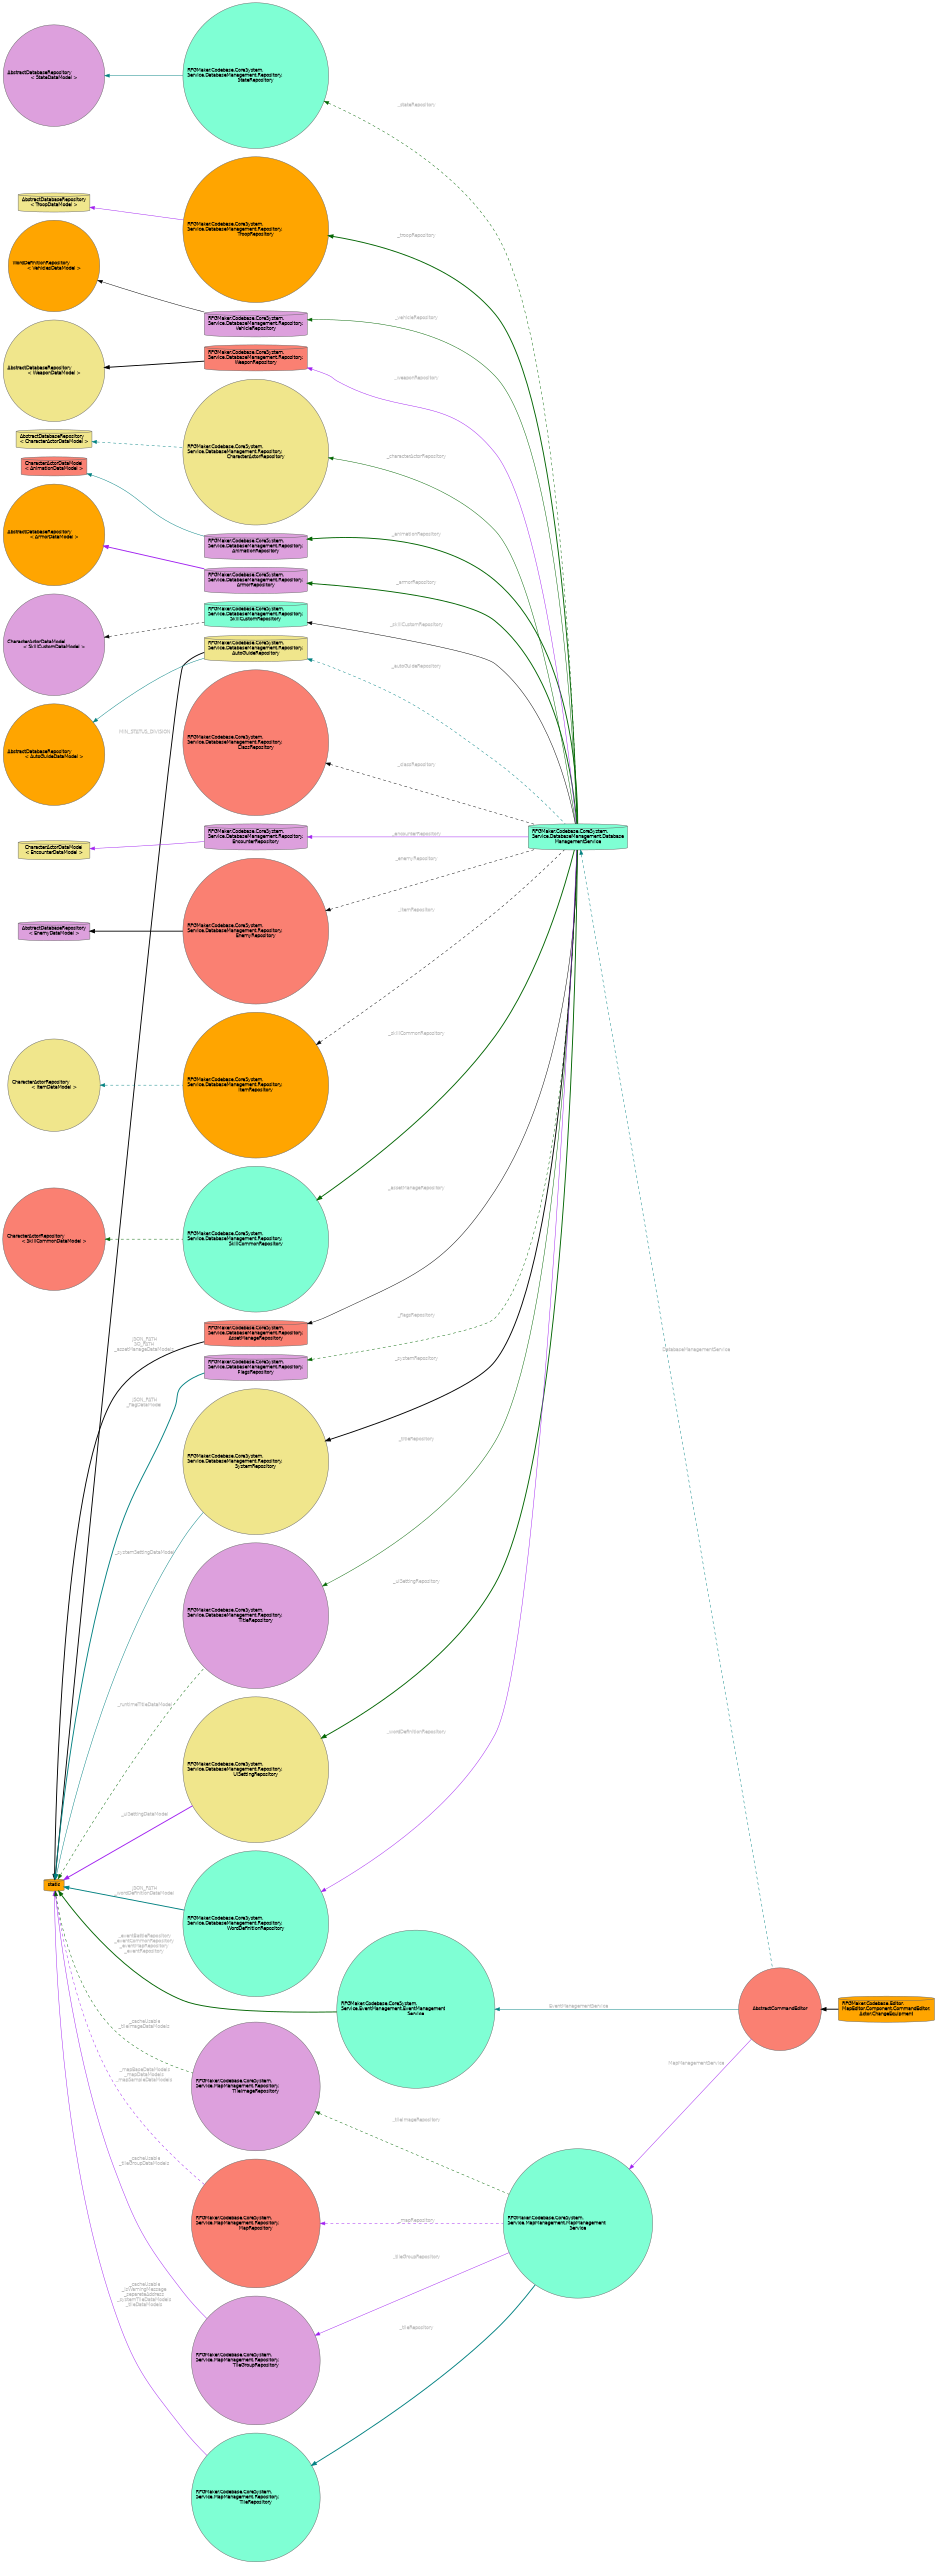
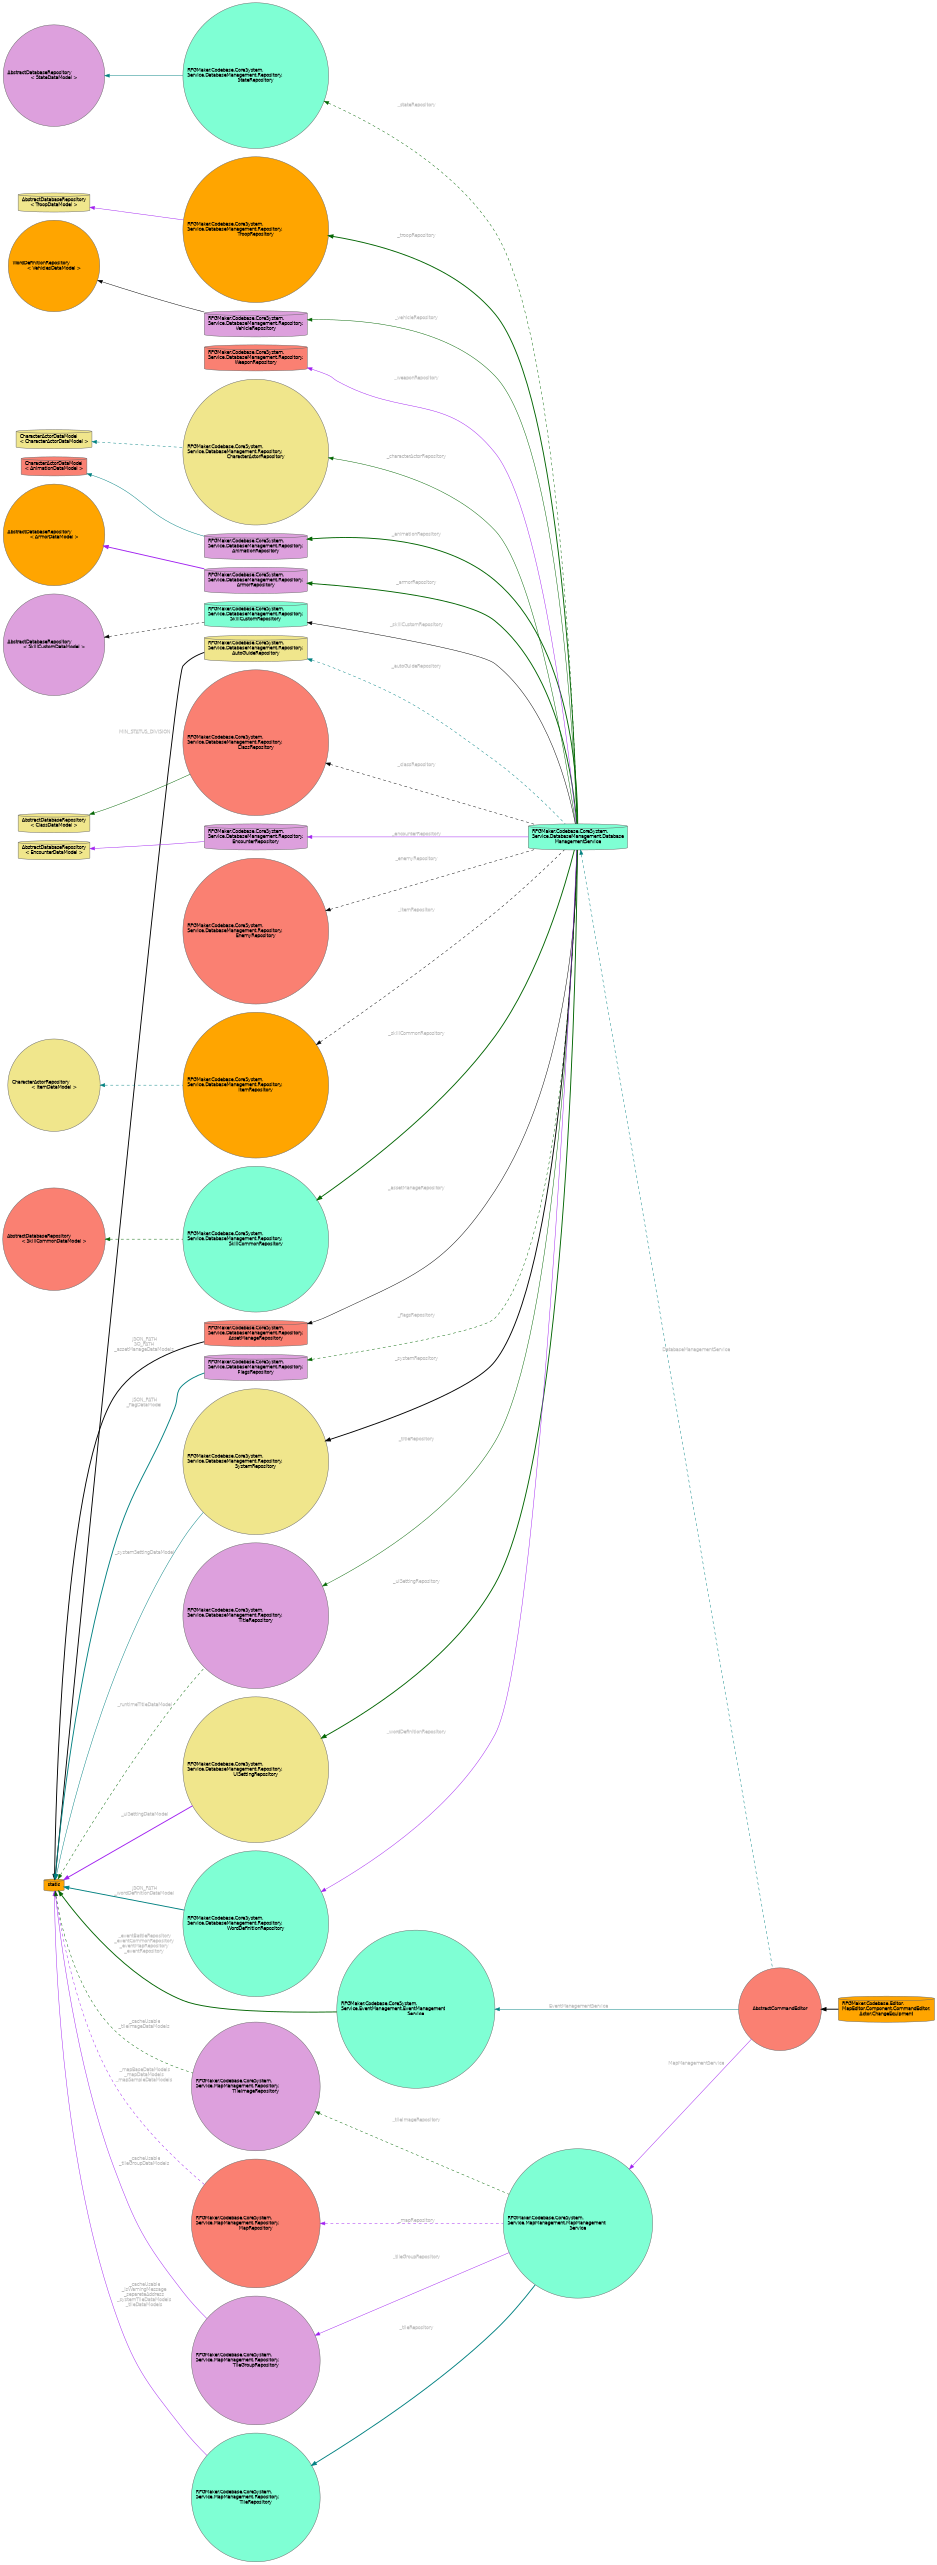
node "AbstractDatabaseRepository < WeaponDataModel >": removed
node "AbstractDatabaseRepository < CharacterActorDataModel >": label "AbstractDatabaseRepository < CharacterActorDataModel >" -> "CharacterActorDataModel < CharacterActorDataModel >"
node "CharacterActorDataModel < SkillCustomDataModel >": label "CharacterActorDataModel < SkillCustomDataModel >" -> "AbstractDatabaseRepository < SkillCustomDataModel >"
node "AbstractDatabaseRepository < AutoGuideDataModel >": removed
node "AbstractDatabaseRepository < ClassDataModel >": added
node "CharacterActorDataModel < EncounterDataModel >": label "CharacterActorDataModel < EncounterDataModel >" -> "AbstractDatabaseRepository < EncounterDataModel >"
node "AbstractDatabaseRepository < EnemyDataModel >": removed
node "CharacterActorRepository < SkillCommonDataModel >": label "CharacterActorRepository < SkillCommonDataModel >" -> "AbstractDatabaseRepository < SkillCommonDataModel >"
